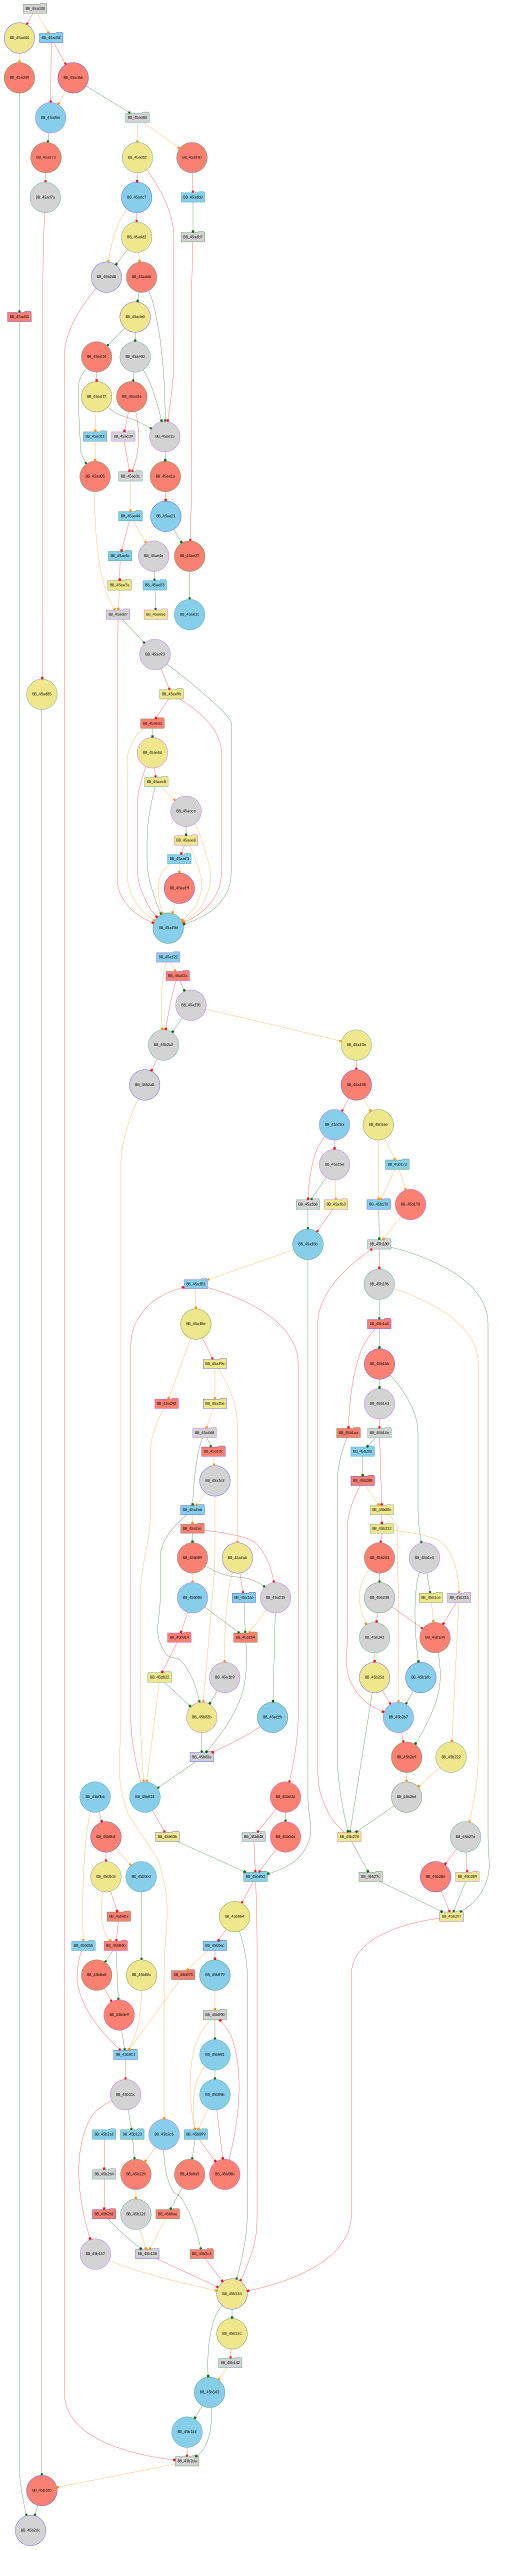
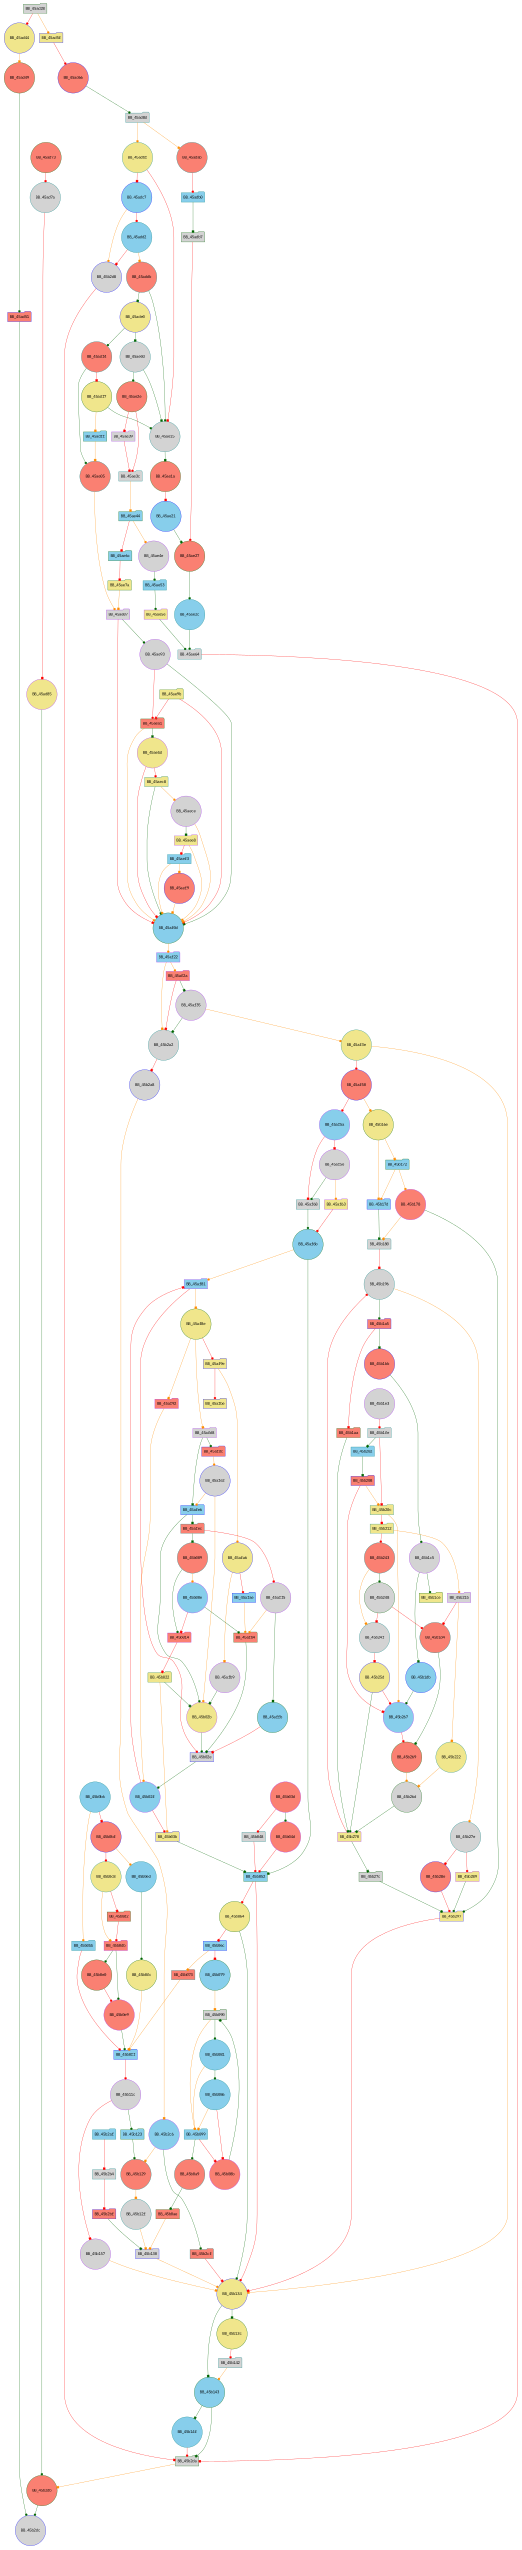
node "BB_45ad5f": fillcolor skyblue -> khaki
node "BB_45ad6e": removed
node "BB_45add2": fillcolor khaki -> skyblue
edge "BB_45add2" -> "BB_45b2d8": color darkgreen -> red
node "BB_45ae15": color purple -> teal
node "BB_45ae64": added
edge "BB_45ae93" -> "BB_45ae9b": now "BB_45ae93" -> "BB_45aea1"
node "BB_45ad85": color teal -> purple
edge "BB_45af0d" -> "BB_45af22": added
edge "BB_45af9e" -> "BB_45afbe": color darkorange -> red
edge "BB_45b1bb" -> "BB_45b1e3": removed
edge "BB_45afbe" -> "BB_45afd8": now "BB_45af8e" -> "BB_45afd8"
edge "BB_45af81" -> "BB_45b03d": now "BB_45af81" -> "BB_45b02e"
edge "BB_45afe6" -> "BB_45afec": color darkorange -> darkgreen
edge "BB_45b270" -> "BB_45b180": now "BB_45b270" -> "BB_45b196"
edge "BB_45b180" -> "BB_45b297": now "BB_45b178" -> "BB_45b297"
edge "BB_45b009" -> "BB_45aff5": now "BB_45b009" -> "BB_45b014"
edge "BB_45b1ce" -> "BB_45b1d4": removed
edge "BB_45afae" -> "BB_45afb4": color darkgreen -> darkorange
edge "BB_45af3e" -> "BB_45b134": added
edge "BB_45b022" -> "BB_45b02f": now "BB_45b022" -> "BB_45b03b"
node "BB_45b02f": color teal -> purple
edge "BB_45b08b" -> "BB_45b090": color red -> darkgreen
edge "BB_45b130" -> "BB_45b134": color red -> darkorange
node "BB_45b2db": color blue -> darkgreen
